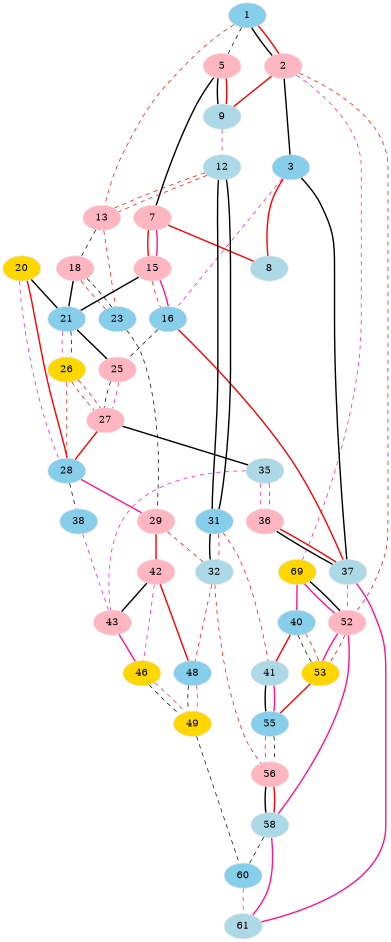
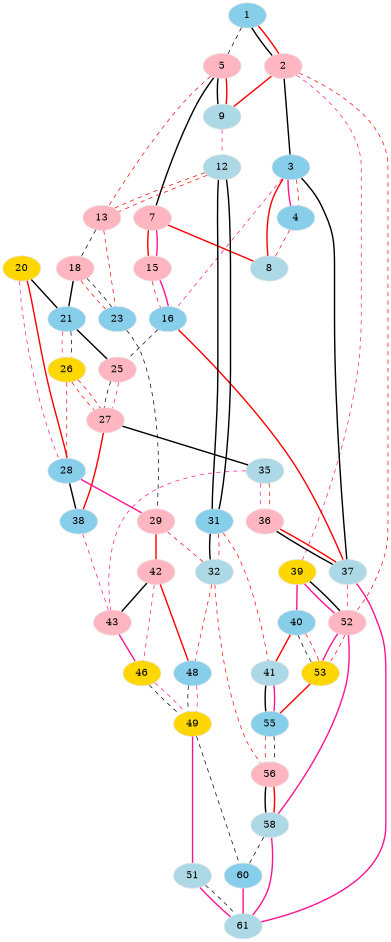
edge "1" -- "13": now "5" -- "13"
node "4": added
edge "15" -- "21": removed
edge "27" -- "28": now "27" -- "38"
edge "28" -- "38": style dashed -> bold
node "69": label "69" -> "39"
node "51": added
edge "60" -- "61": style dashed -> bold
